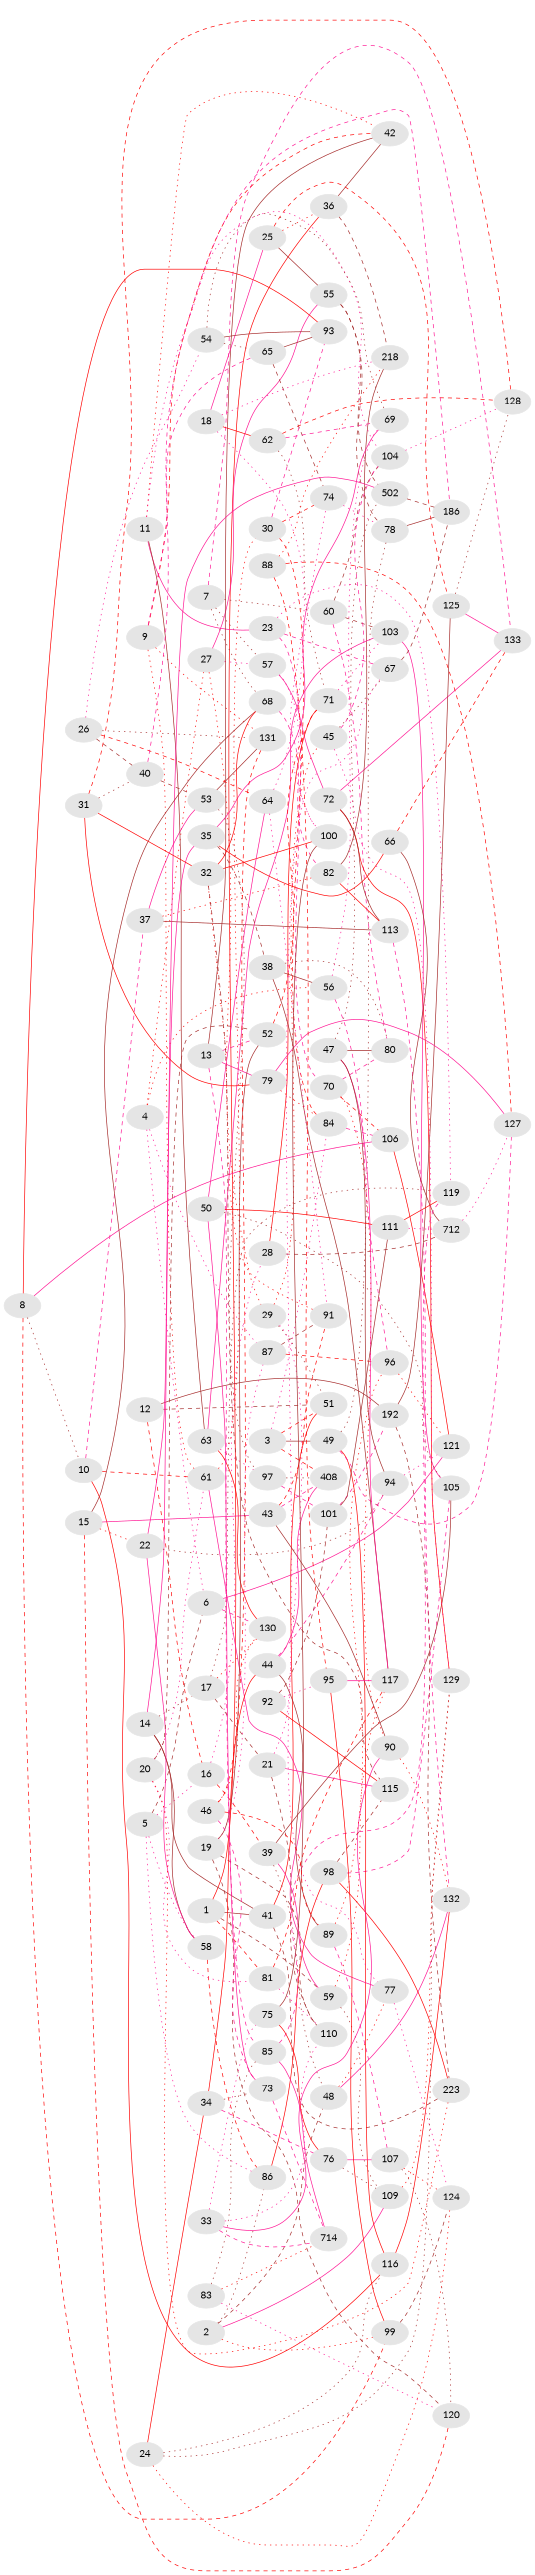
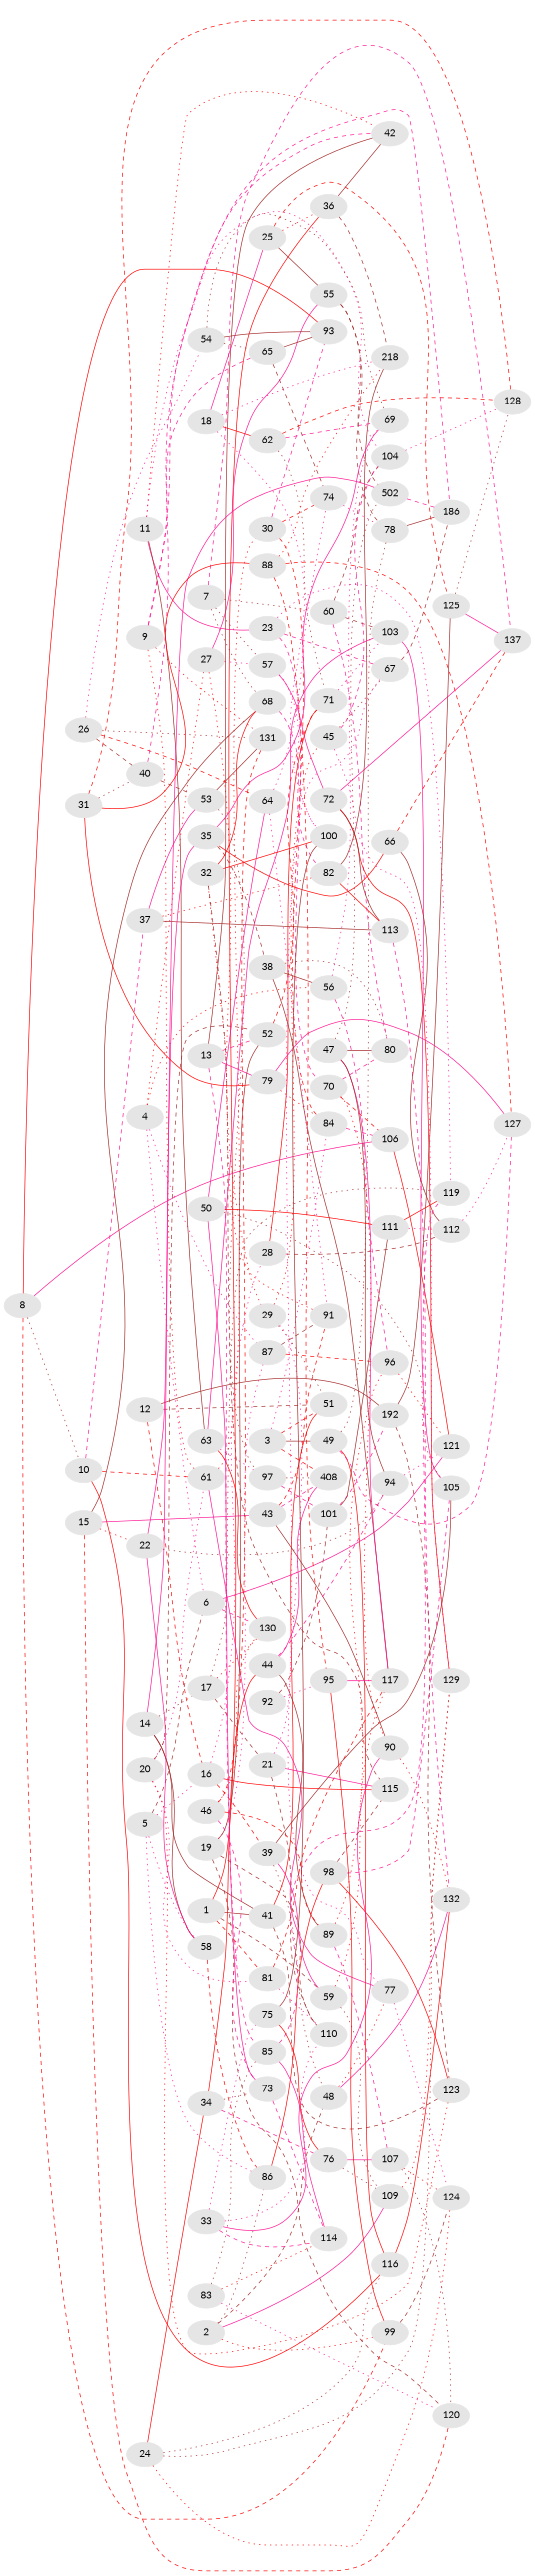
edge "42" -- "9": color red -> deeppink
edge "502" -- "186": color brown -> deeppink
node "133": label "133" -> "137"
edge "31" -- "32": now "31" -- "88"
node "712": label "712" -> "112"
edge "92" -- "115": now "16" -- "115"
node "223": label "223" -> "123"
node "714": label "714" -> "114"
